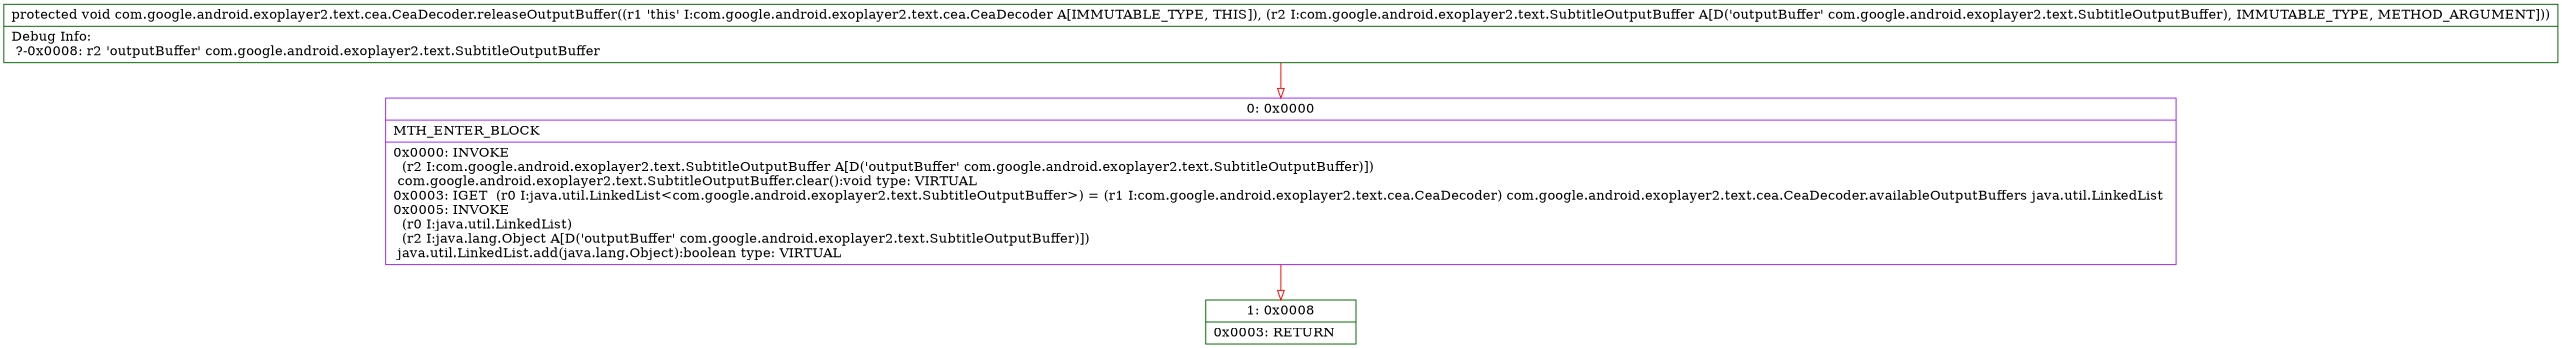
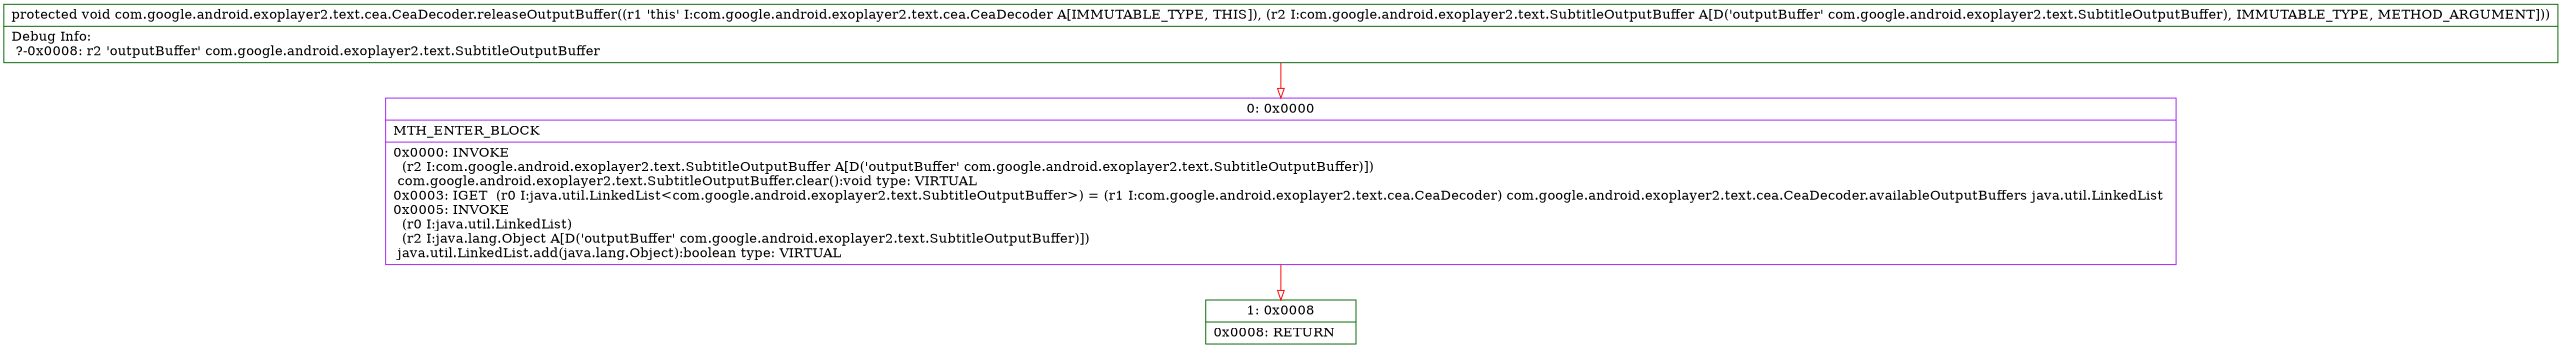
node "1: 0x0008": text "0x0003: RETURN" -> "0x0008: RETURN"
